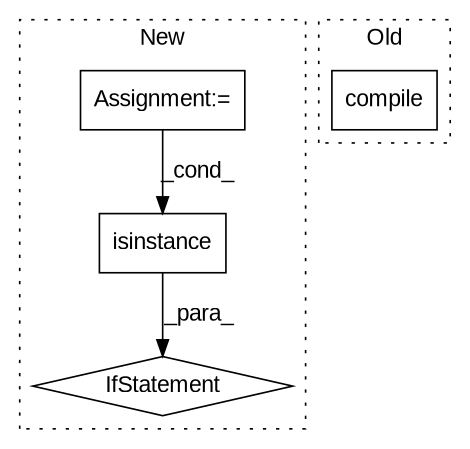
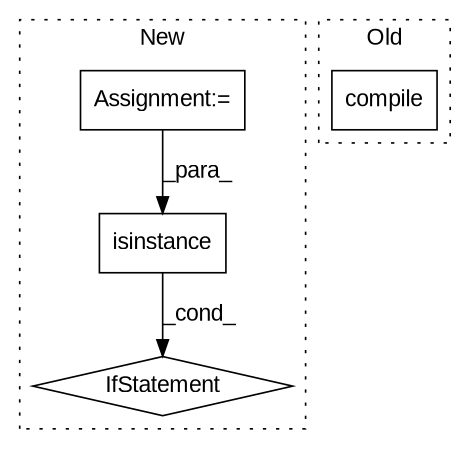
edge "Assignment:=" -> "isinstance": label "_cond_" -> "_para_"
edge "isinstance" -> "IfStatement": label "_para_" -> "_cond_"
